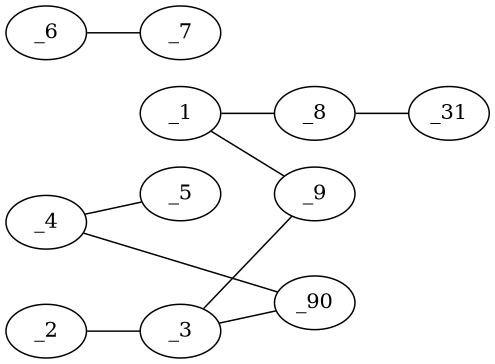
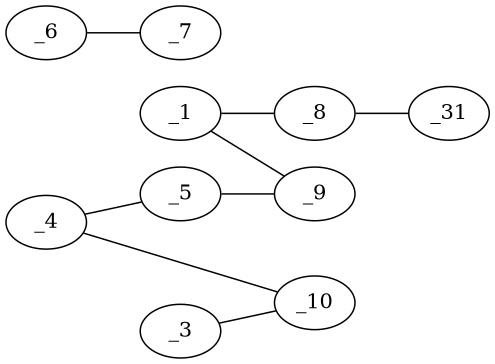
edge "_9" -- "_3": now "_9" -- "_5"
node "_90": label "_90" -> "_10"
node "_2": removed
